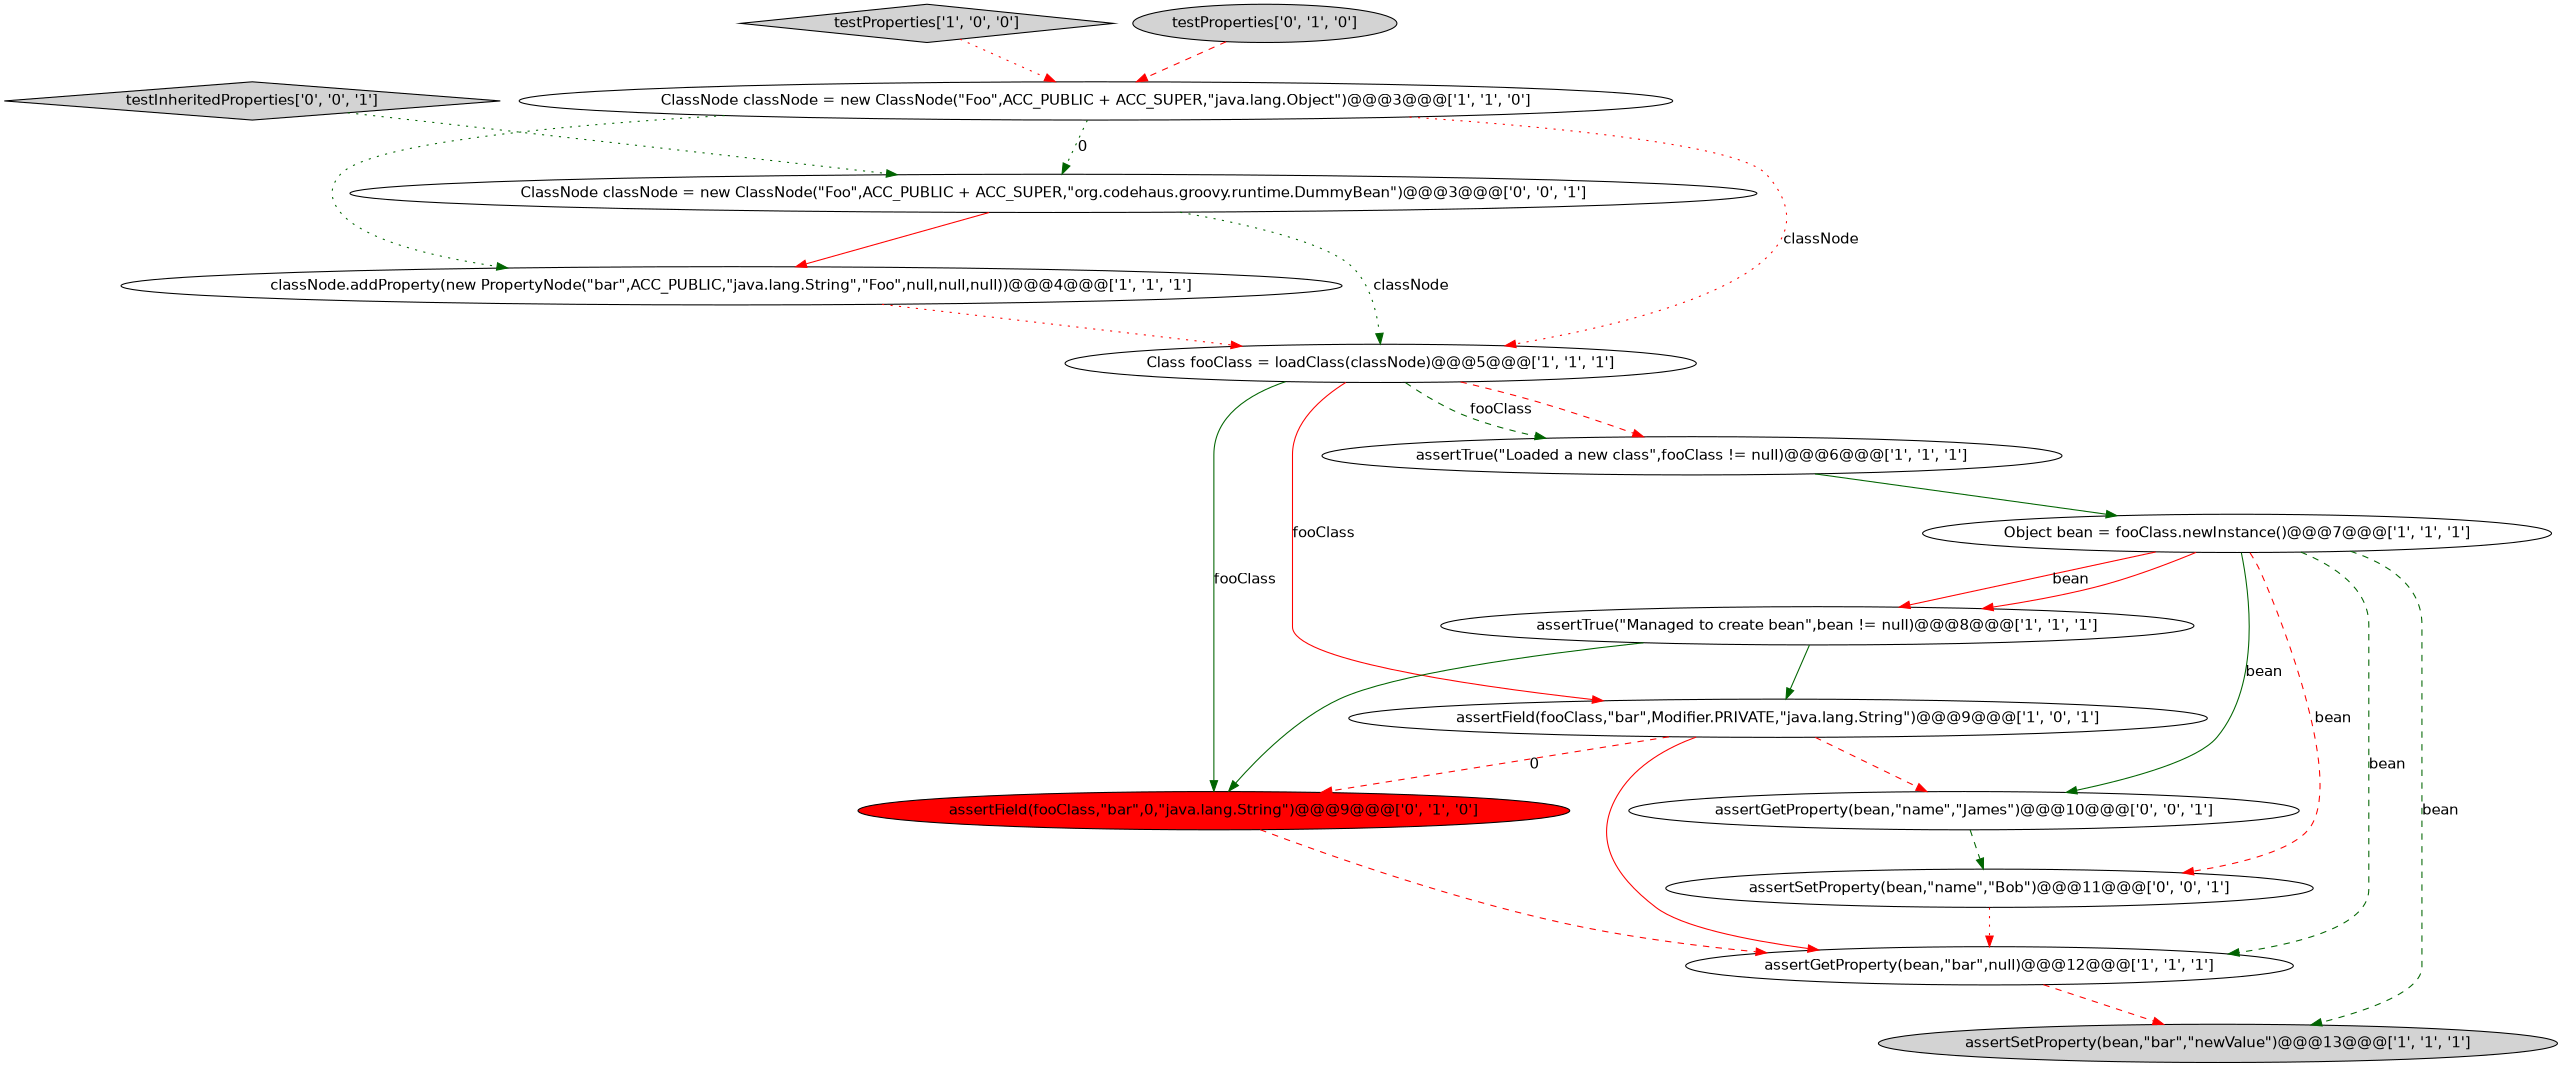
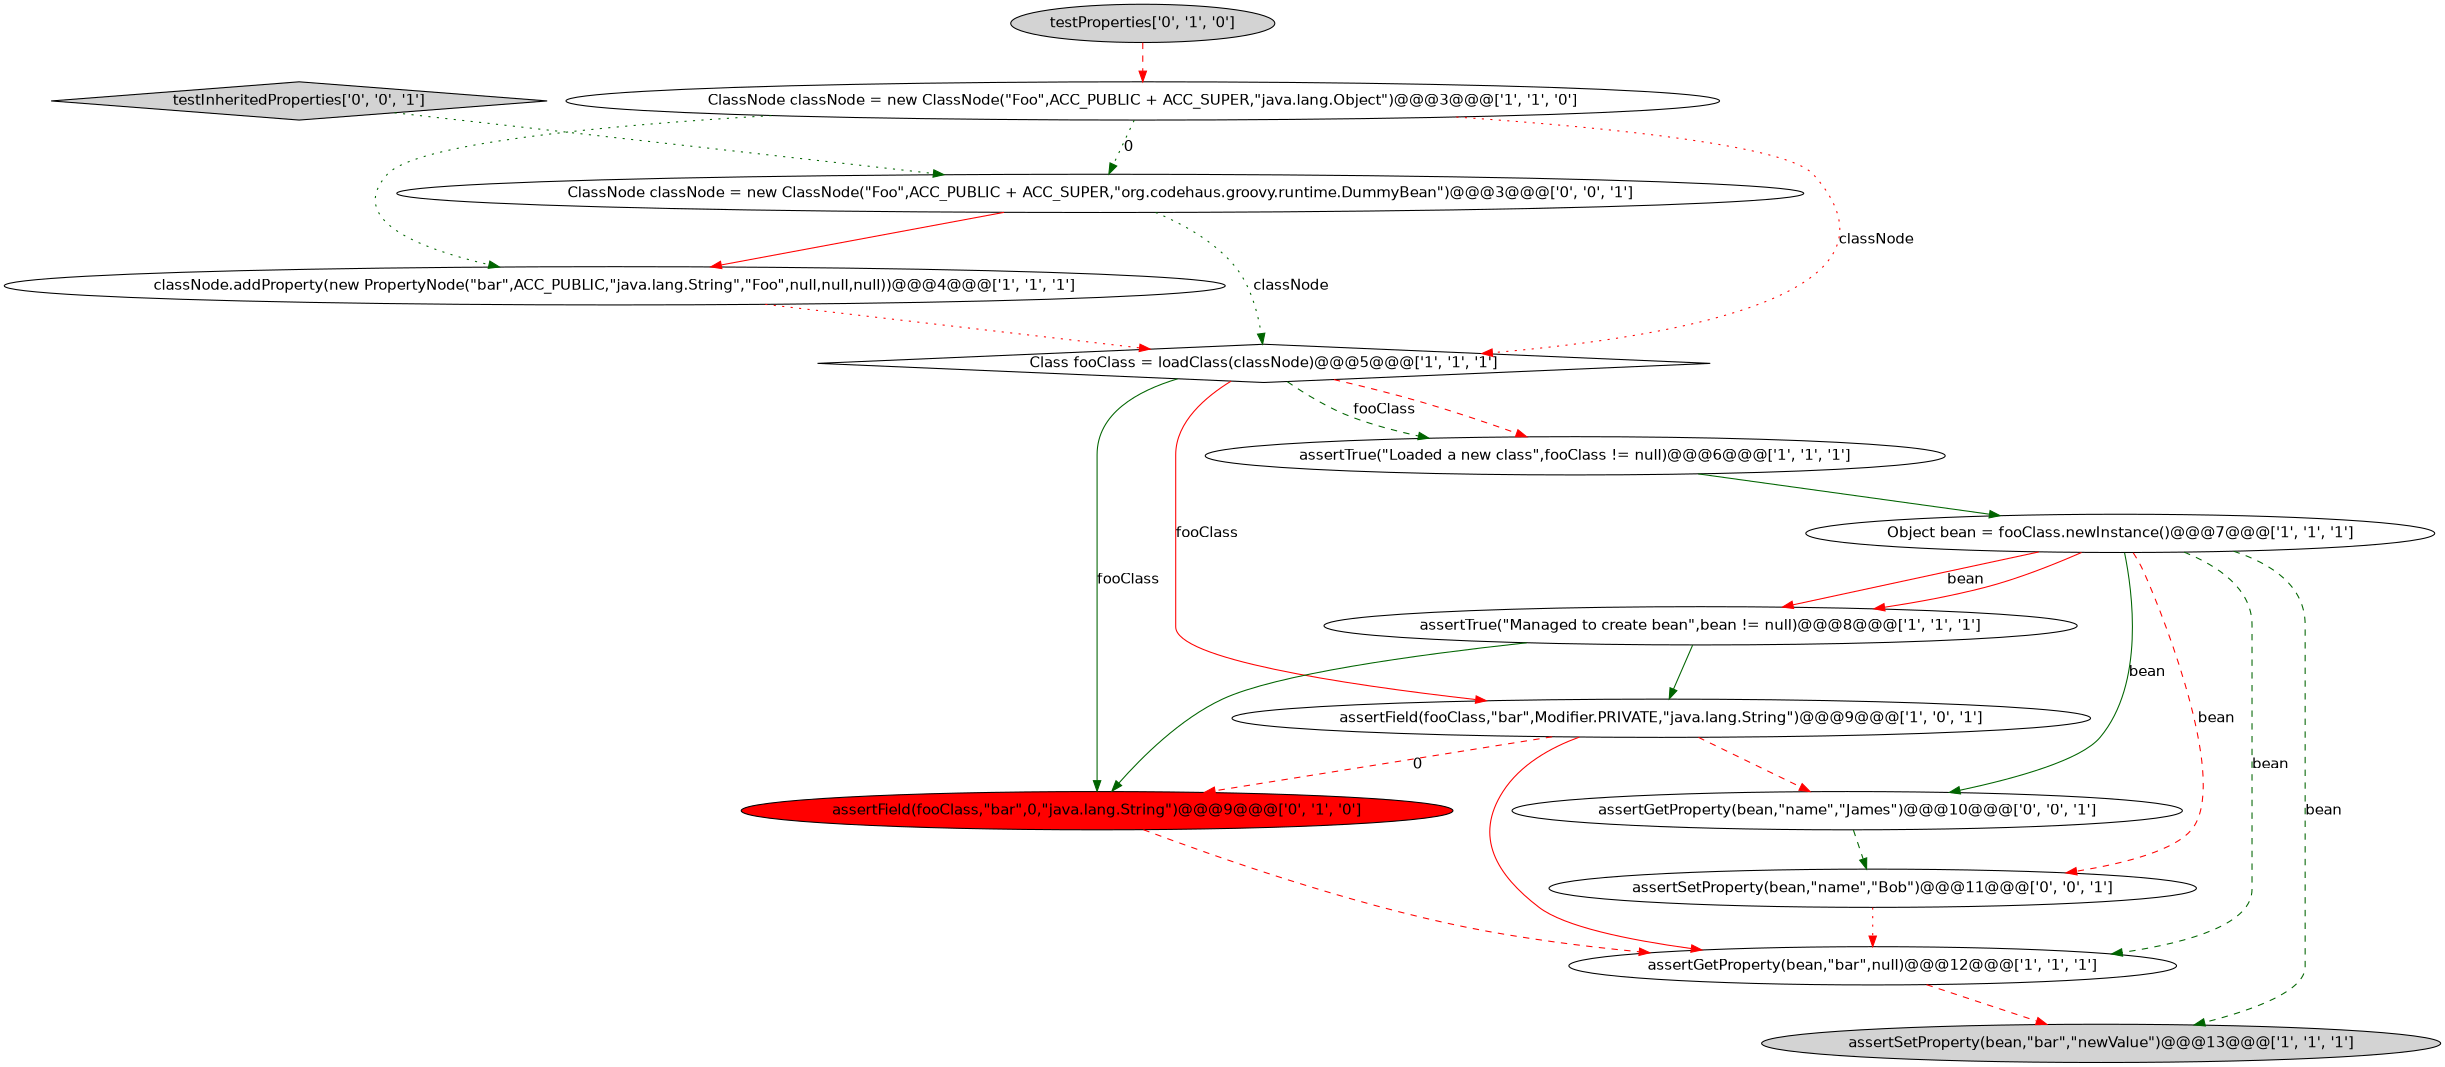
node "testProperties['1', '0', '0']": removed
node "Class fooClass = loadClass(classNode)@@@5@@@['1', '1', '1']": shape ellipse -> diamond
